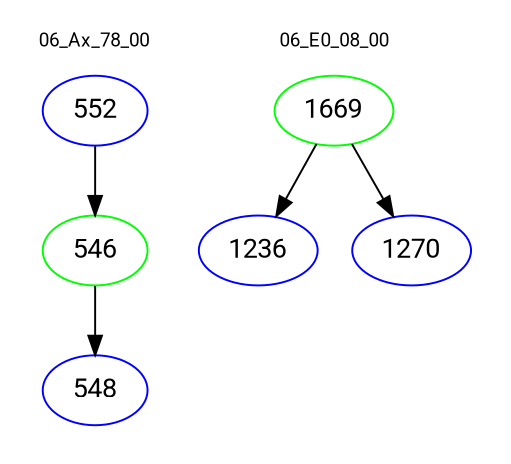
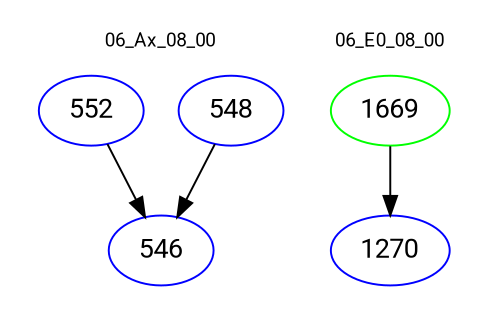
cluster "06_Ax_78_00": label "06_Ax_78_00" -> "06_Ax_08_00"
node "546": color green -> blue
node "1236": removed
edge "546" -> "548": reversed
